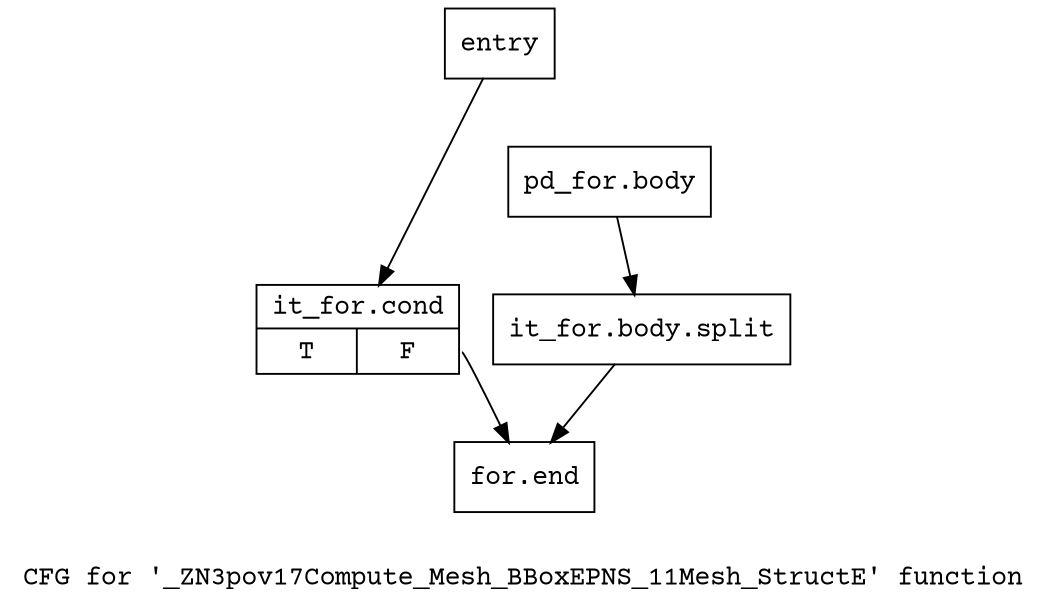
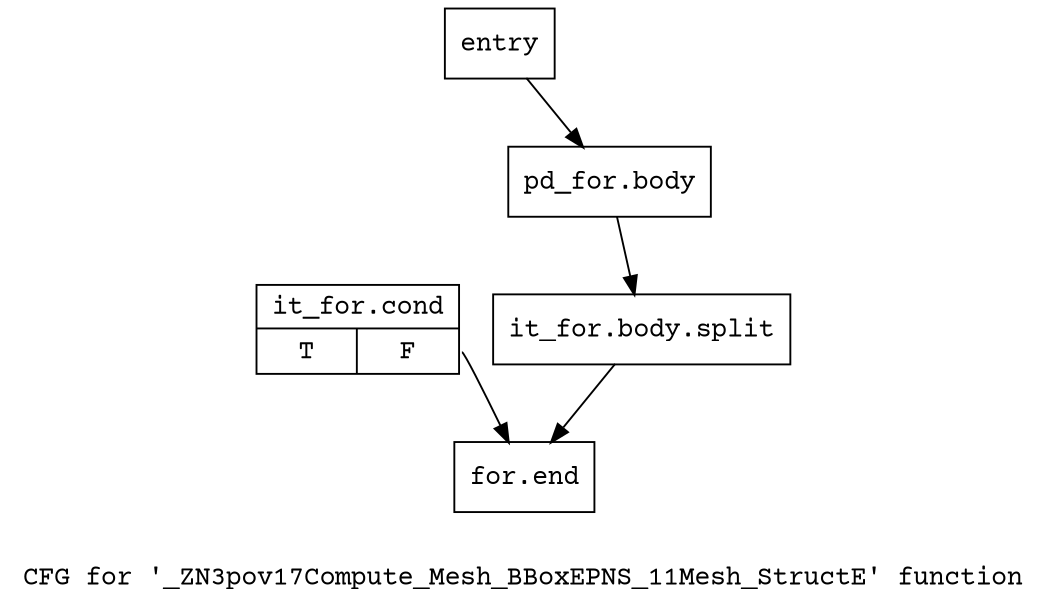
edge "entry" -> "it_for.cond": now "entry" -> "pd_for.body"
